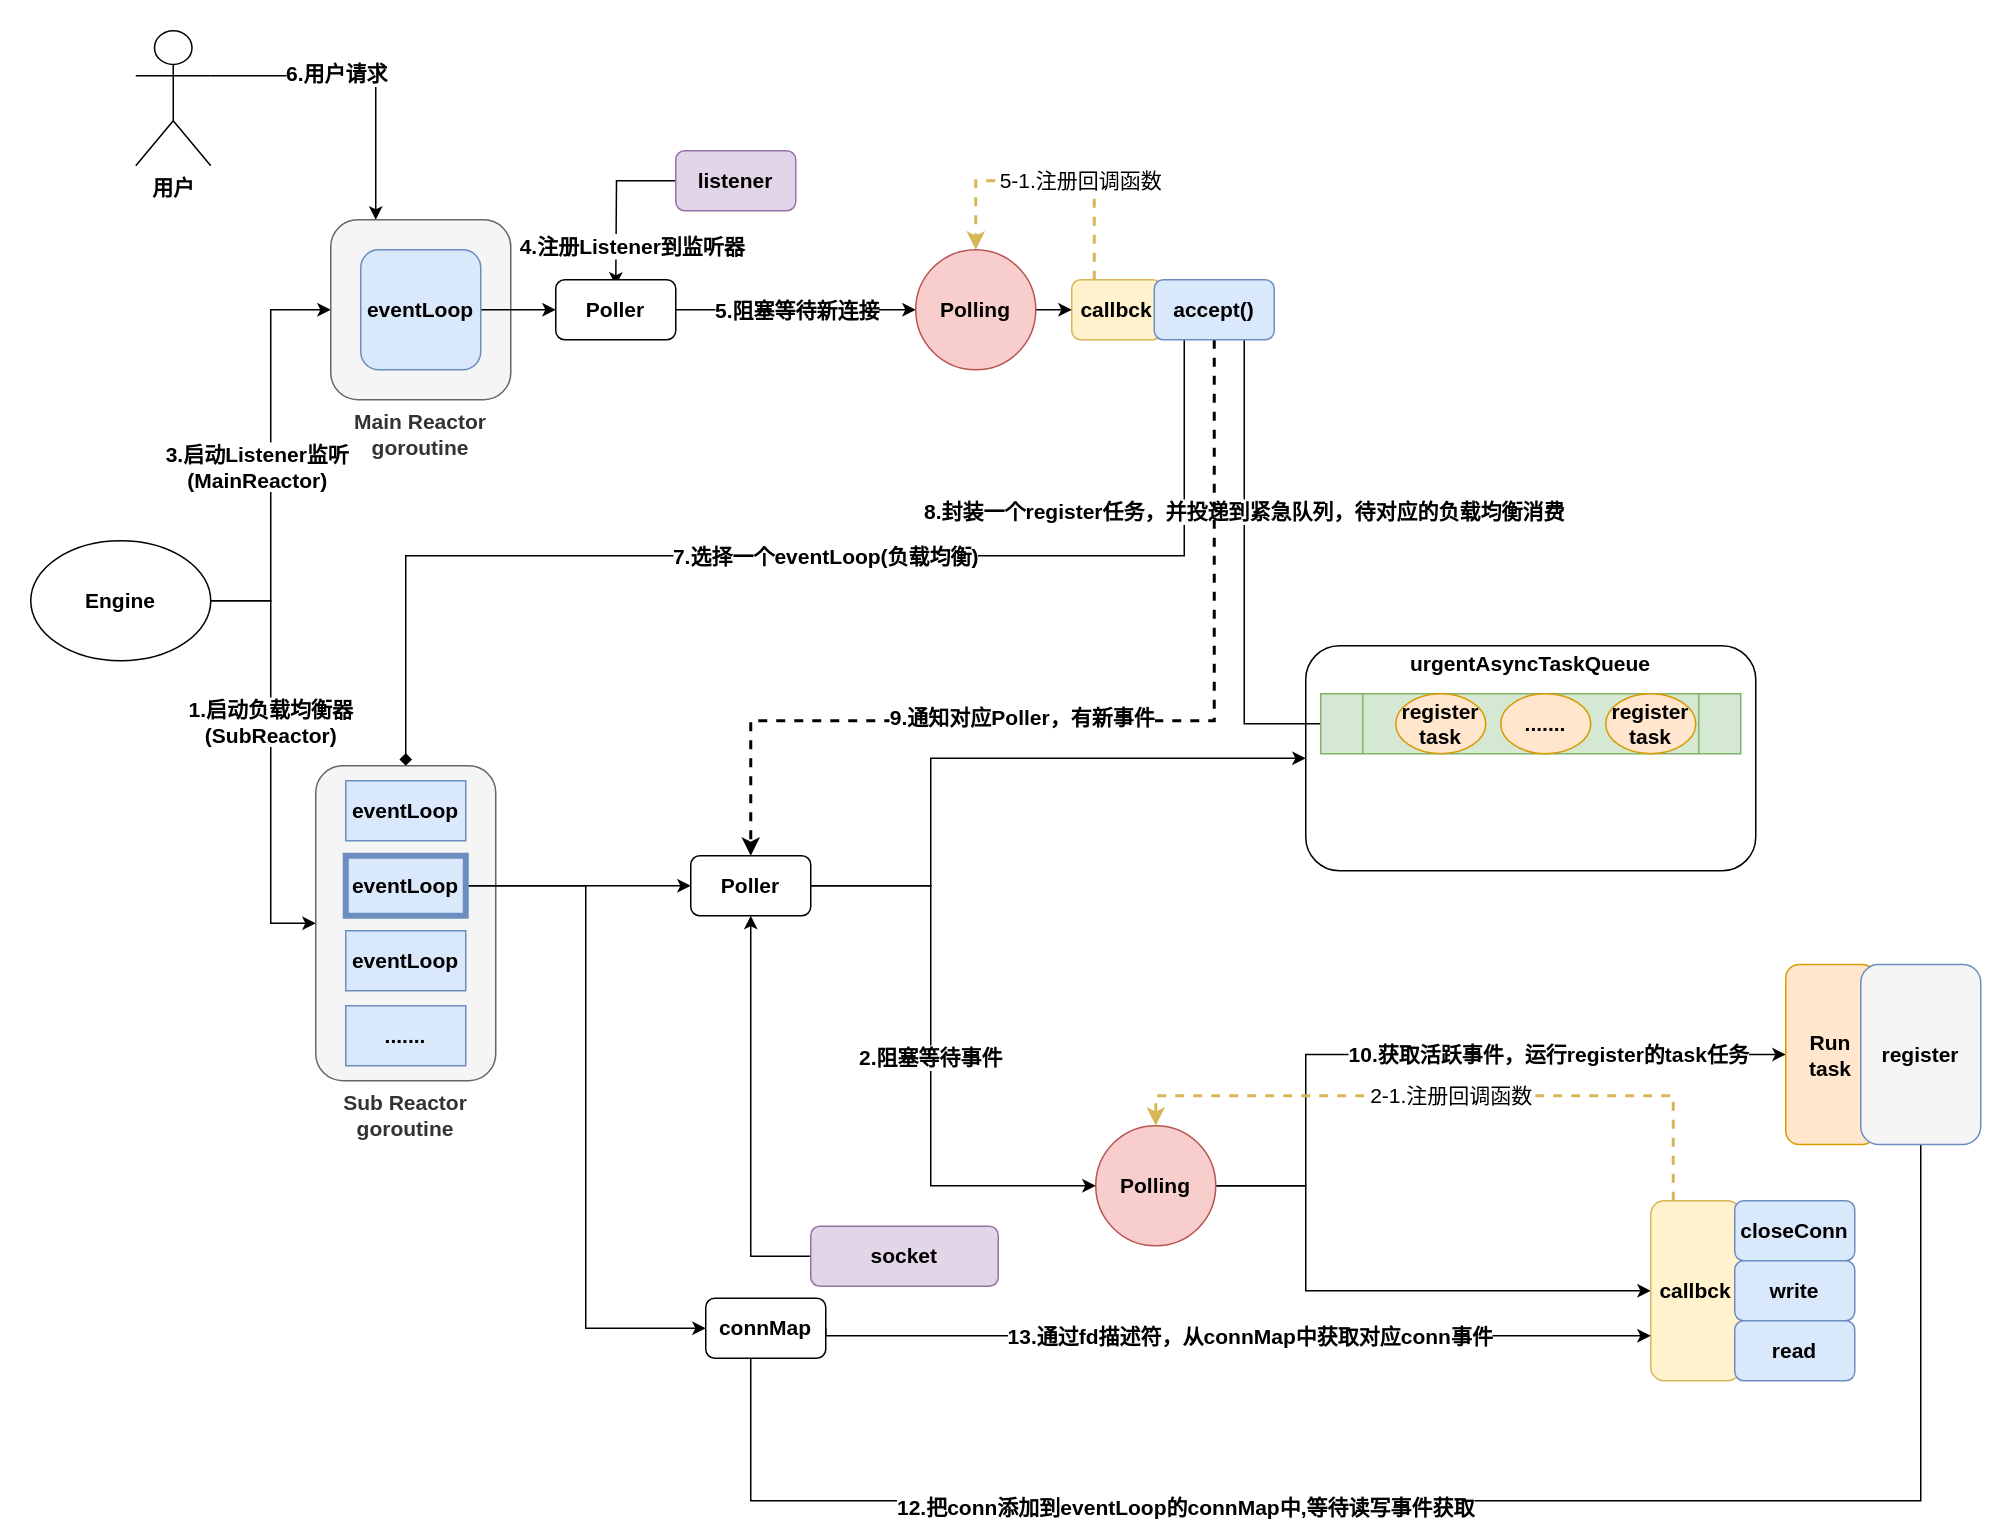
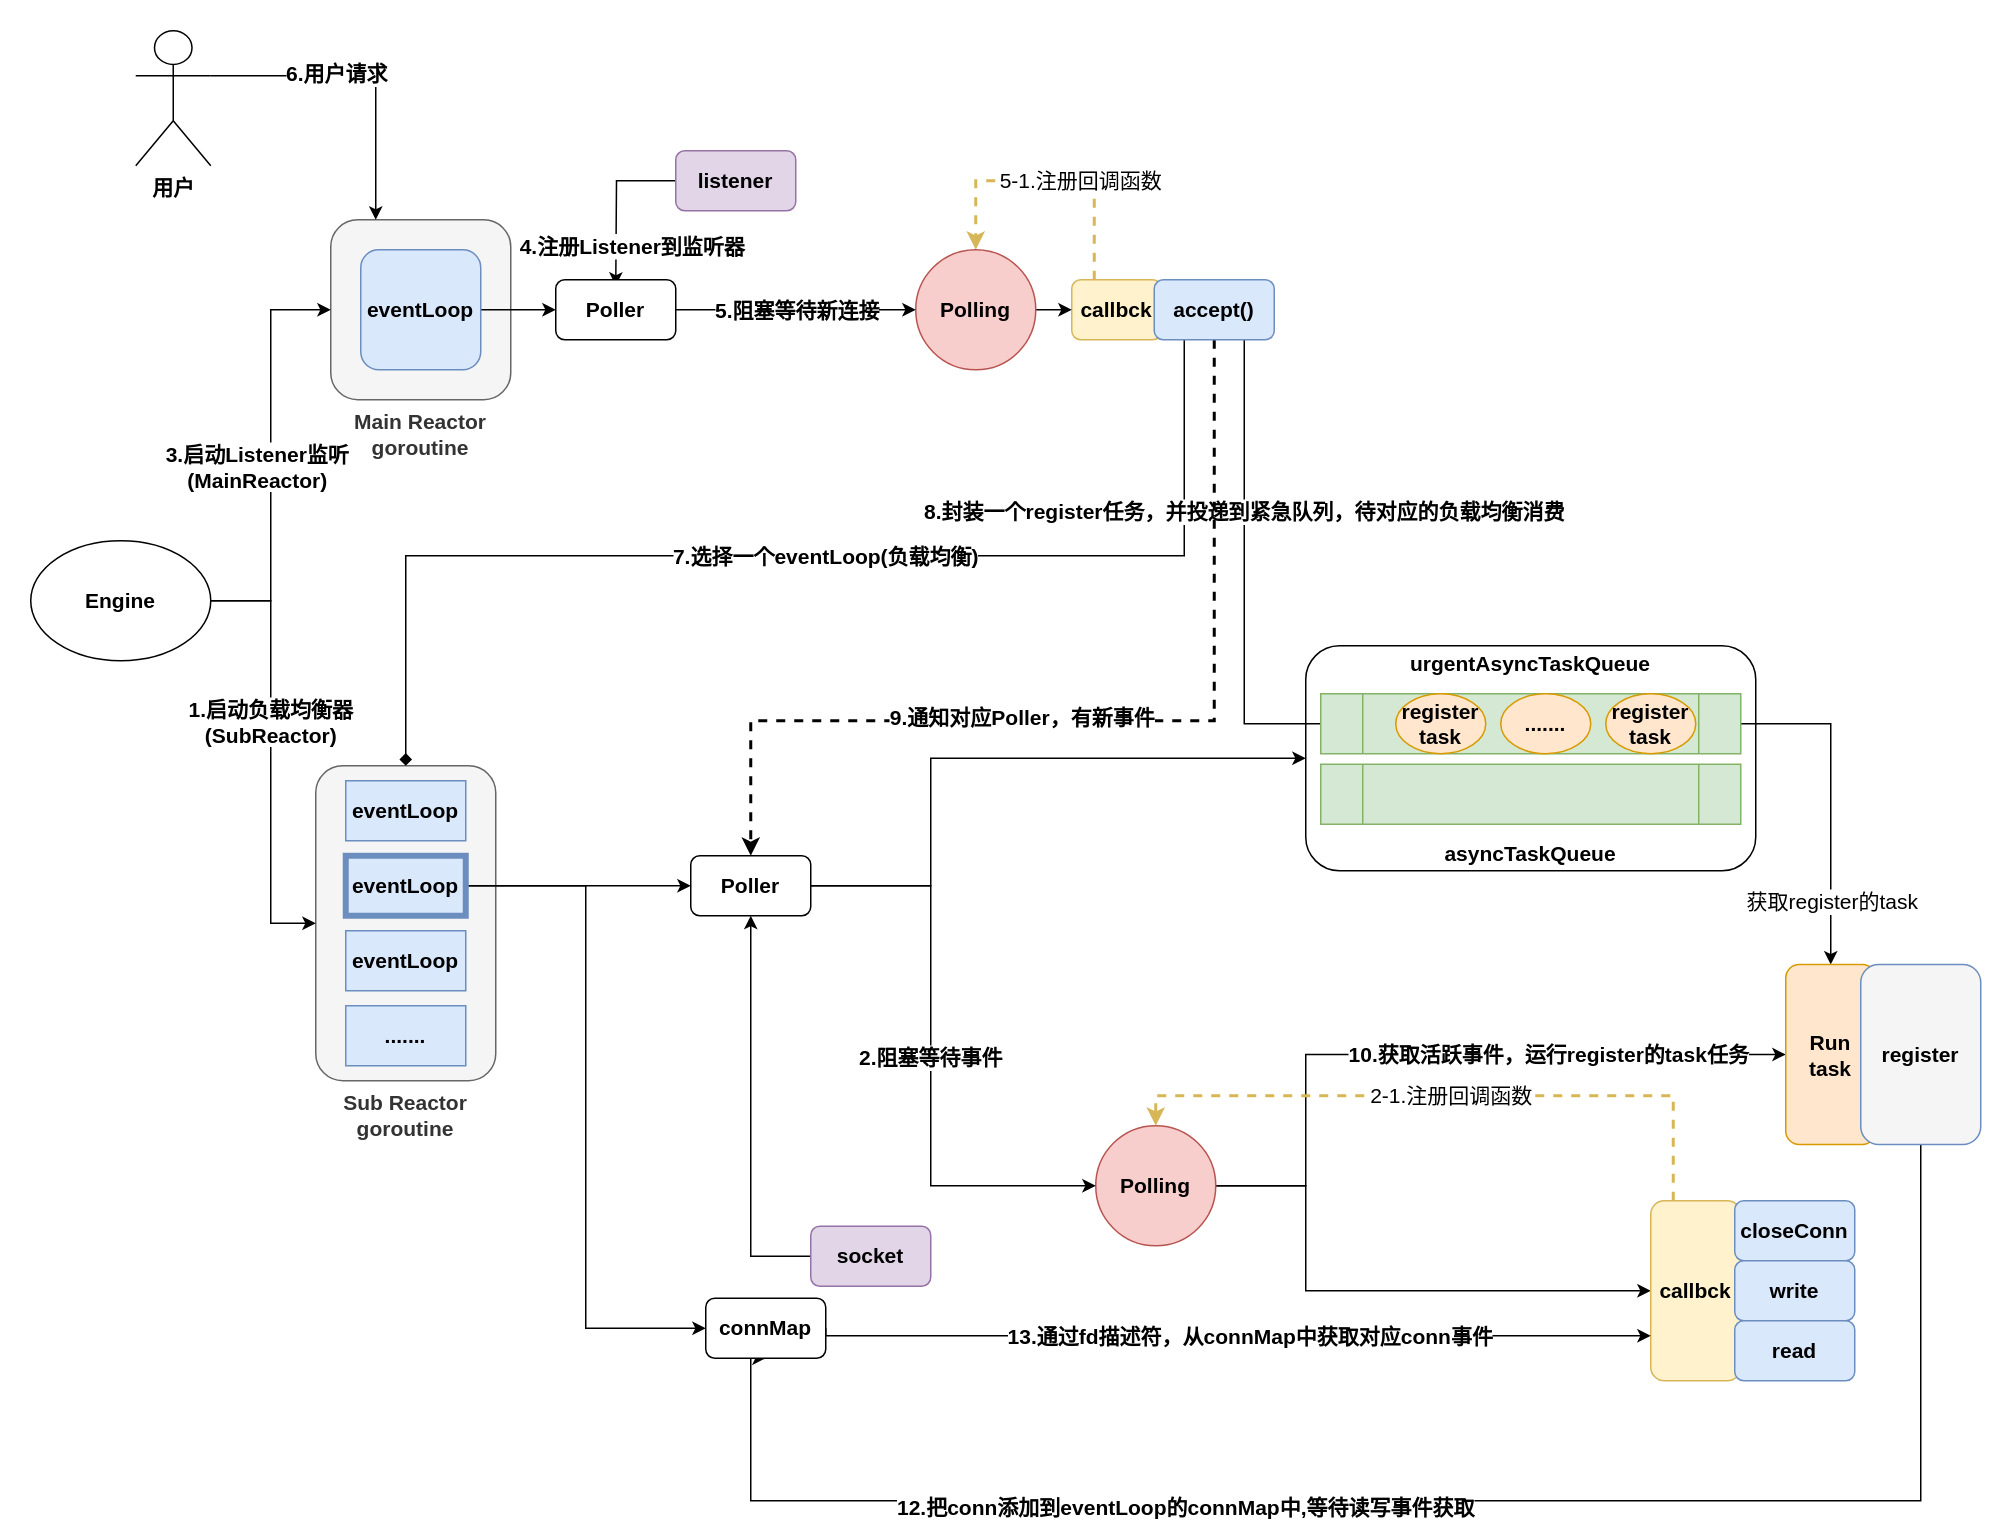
node "asyncTaskQueue": added
edge "urgentAsyncTaskQueue" -> "Runtask": added, label "获取register的task"
node "socket": size 188x60 -> 120x60
edge "register" -- "connMap": arrowhead none -> classic
